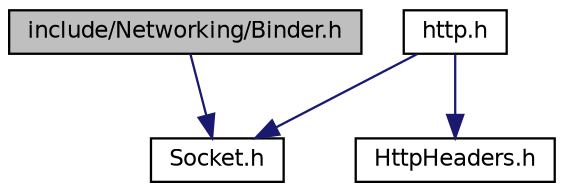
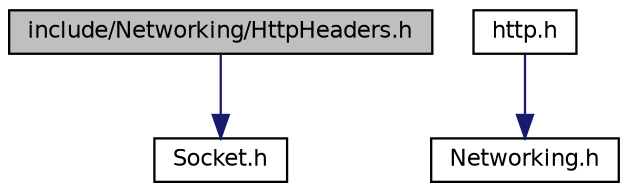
node "include/Networking/Binder.h": label "include/Networking/Binder.h" -> "include/Networking/HttpHeaders.h"
edge "http.h" -> "Socket.h": removed
node "HttpHeaders.h": label "HttpHeaders.h" -> "Networking.h"
